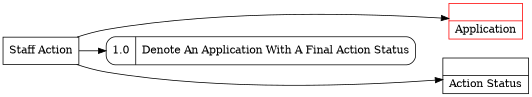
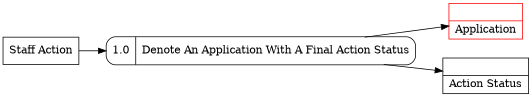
edge "Staff Action" -> "Application": now "1.0" -> "Application"
edge "Staff Action" -> "Action Status": now "1.0" -> "Action Status"
